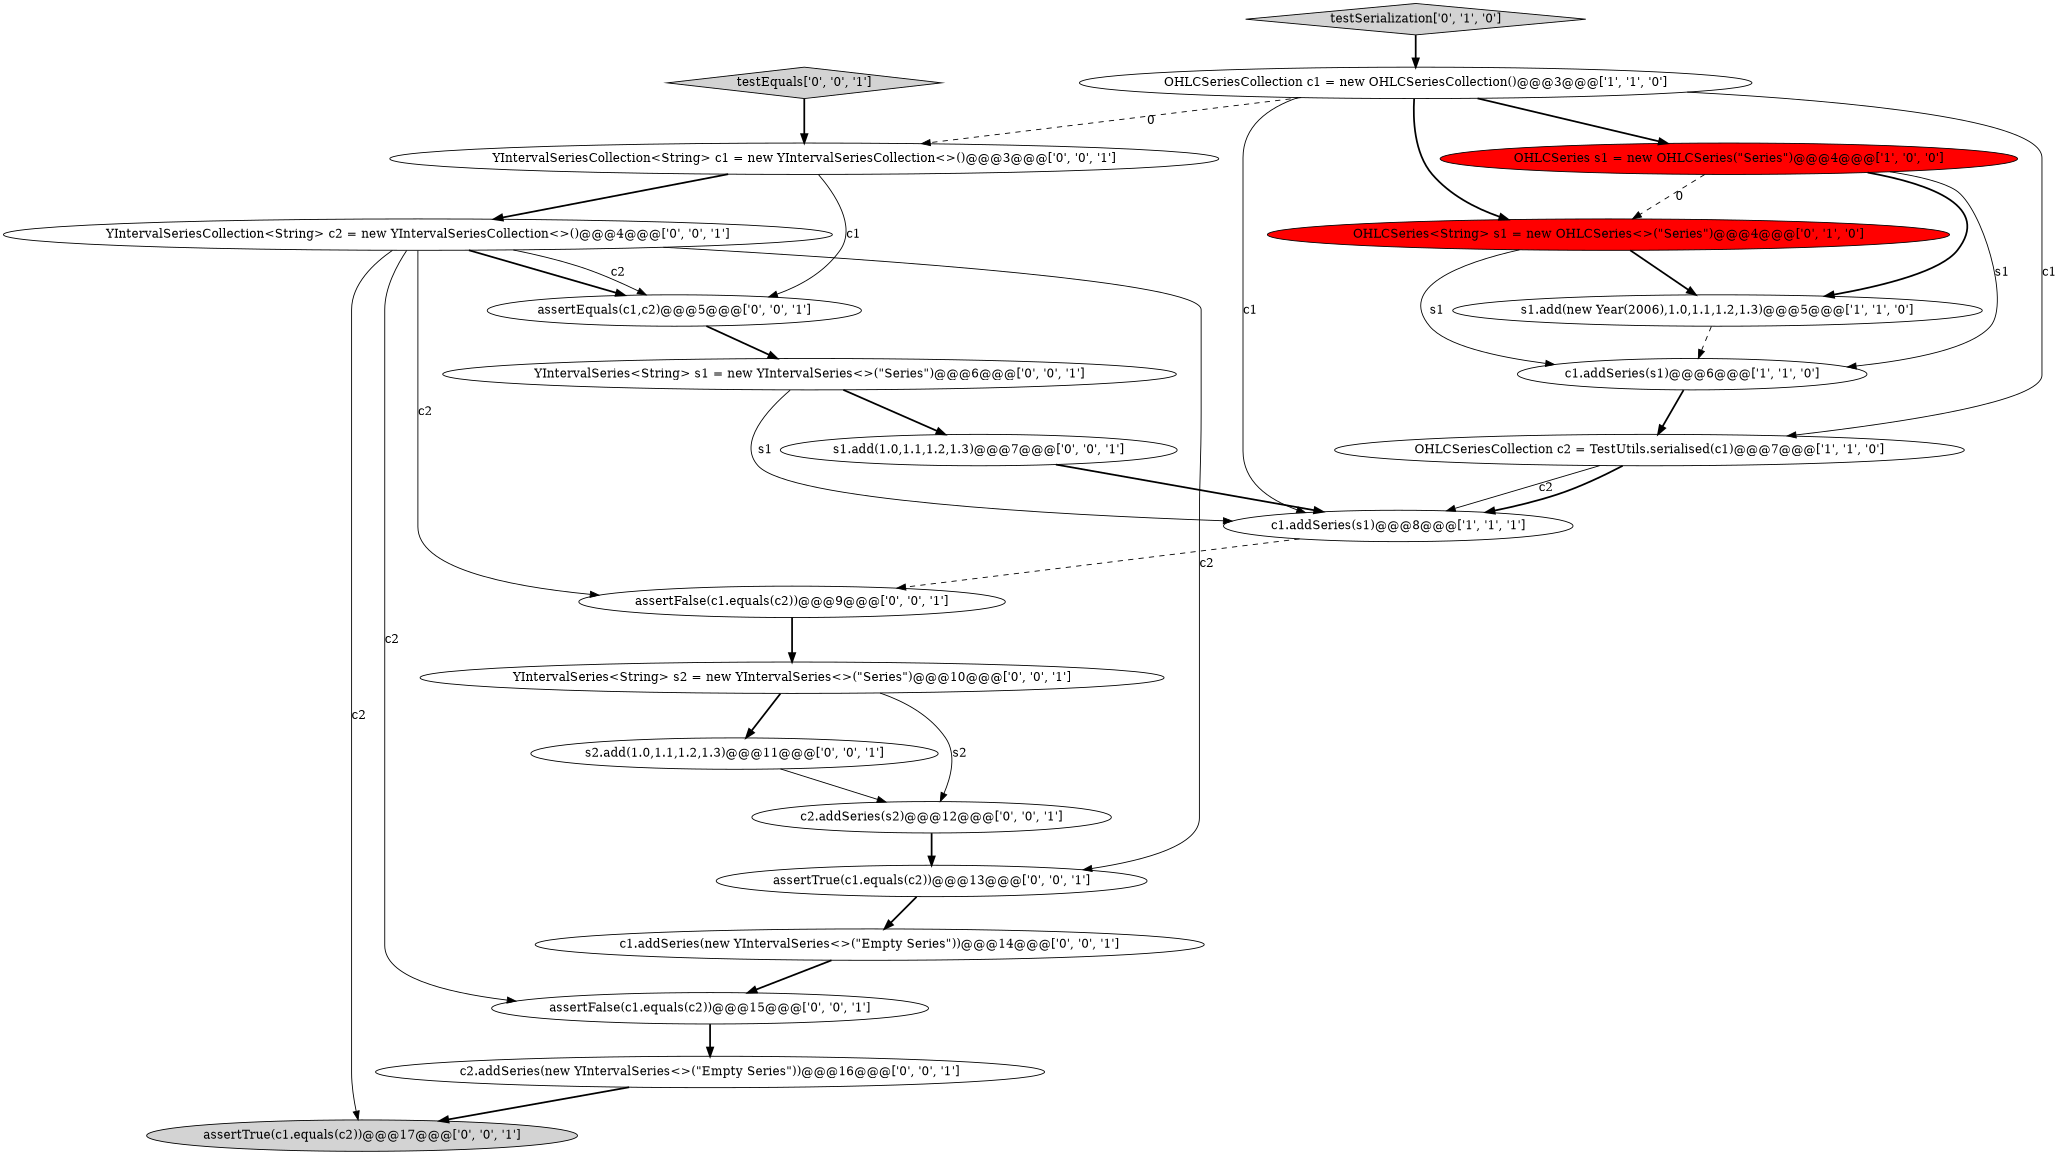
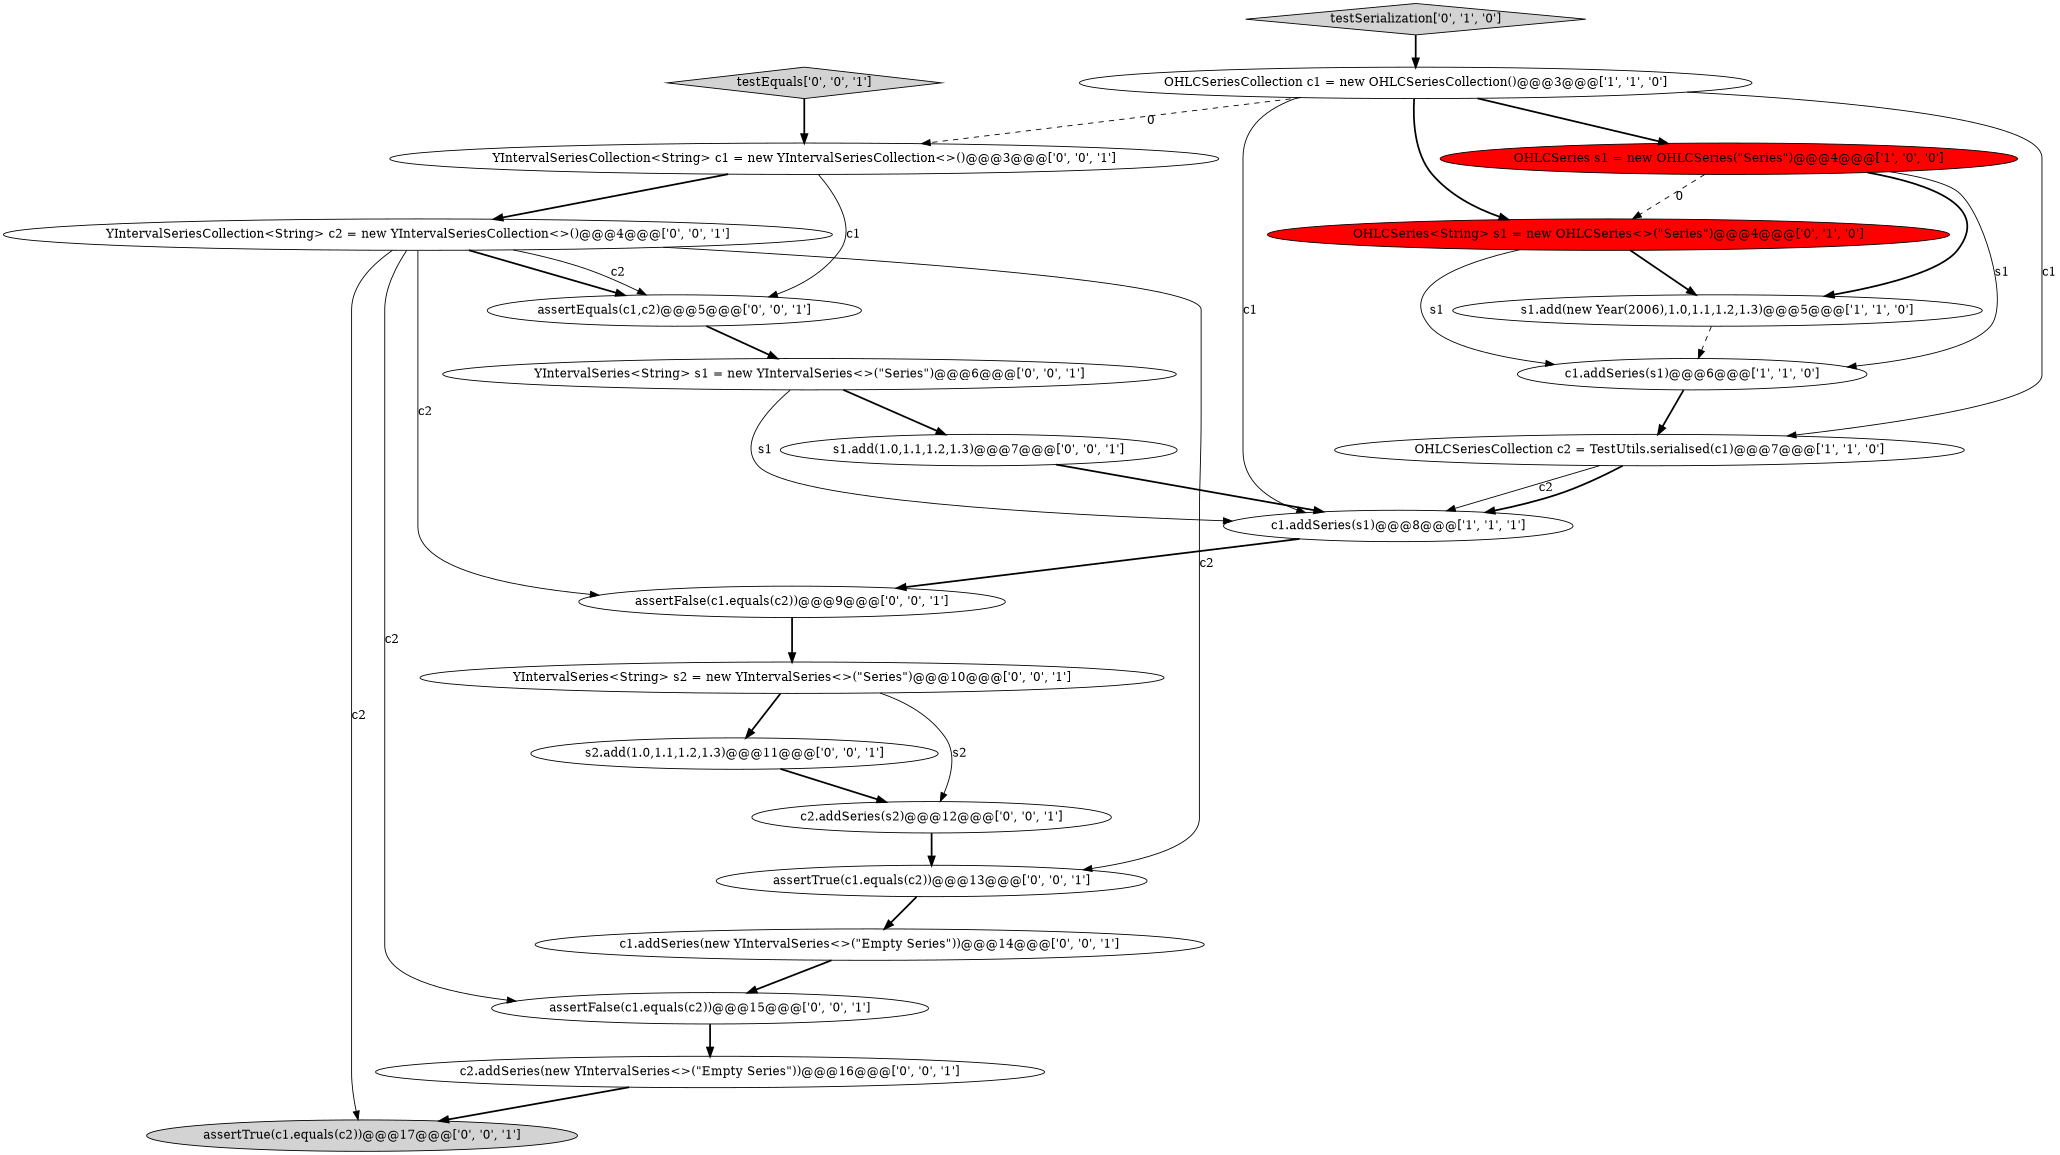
edge "c1.addSeries(s1)@@@8@@@['1', '1', '1']" -> "assertFalse(c1.equals(c2))@@@9@@@['0', '0', '1']": style dashed -> bold
edge "s2.add(1.0,1.1,1.2,1.3)@@@11@@@['0', '0', '1']" -> "c2.addSeries(s2)@@@12@@@['0', '0', '1']": style solid -> bold
